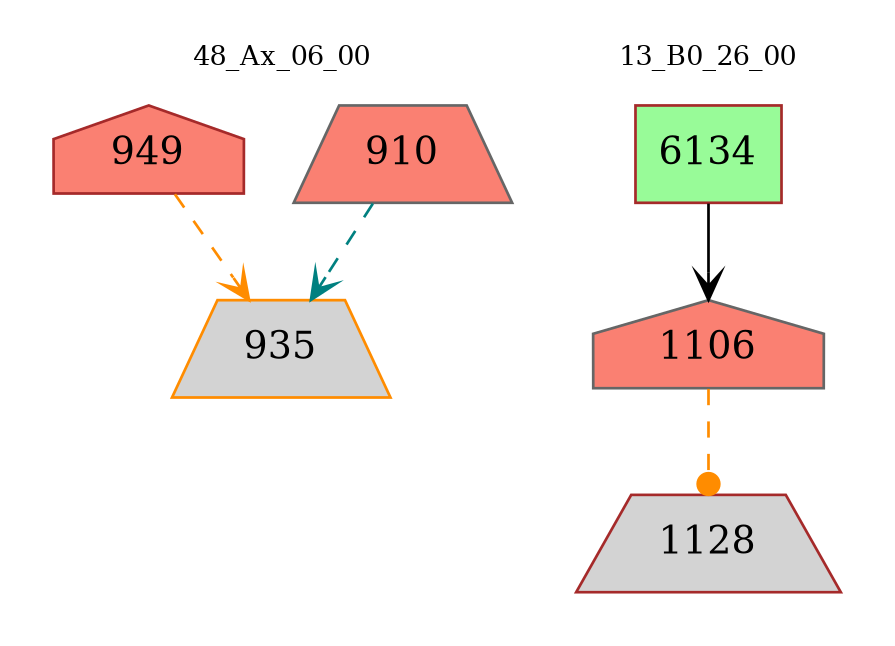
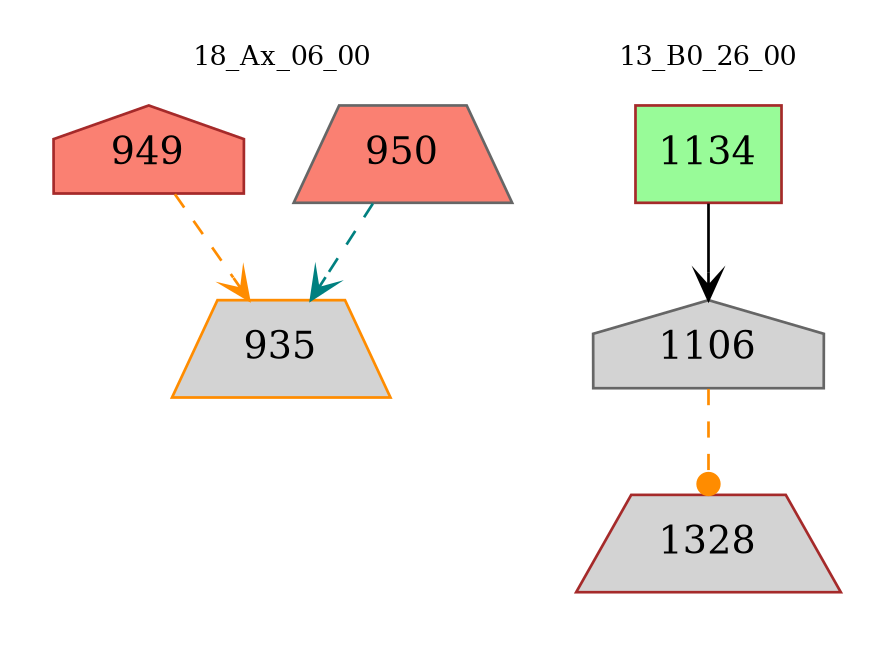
cluster "48_Ax_06_00": label "48_Ax_06_00" -> "18_Ax_06_00"
node "910": label "910" -> "950"
node "6134": label "6134" -> "1134"
node "1106": fillcolor salmon -> lightgrey
node "1128": label "1128" -> "1328"
